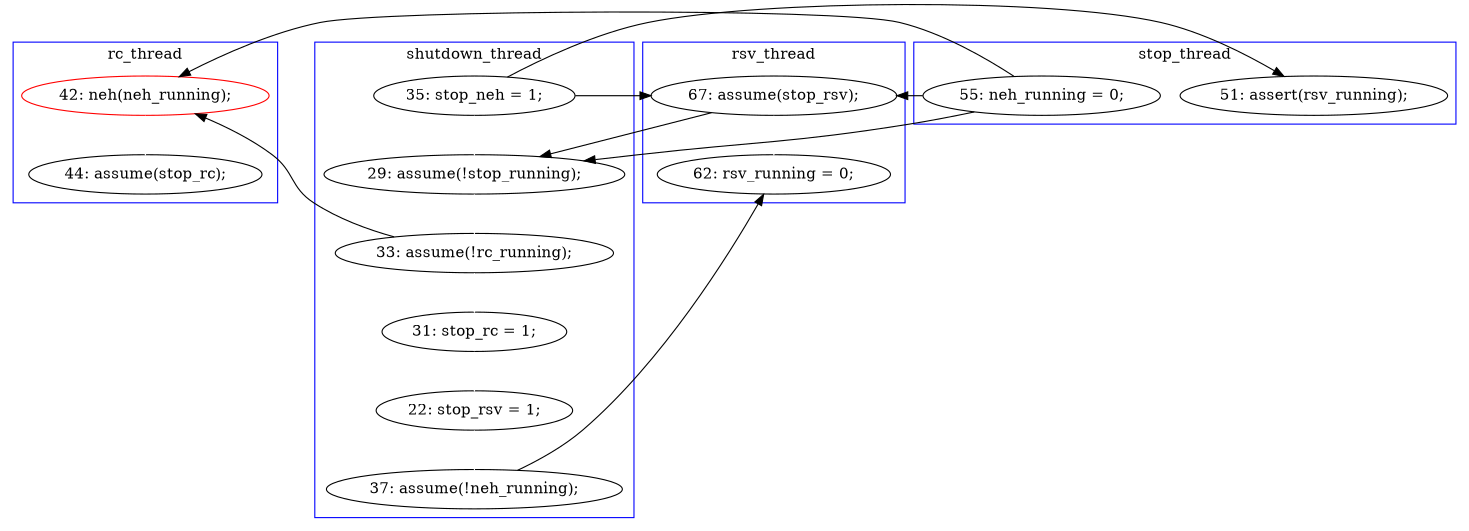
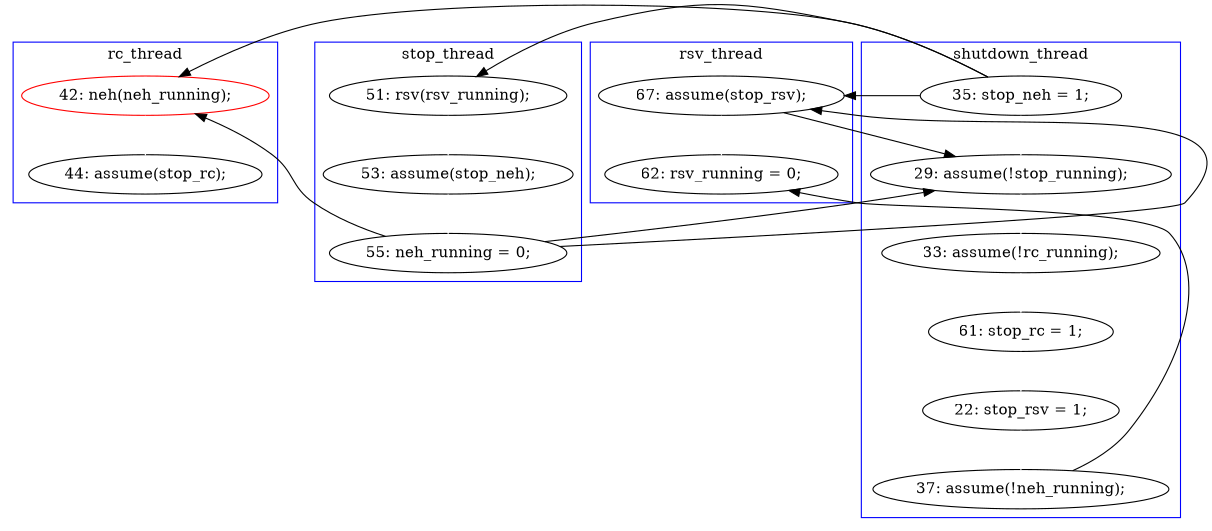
node "51: assert(rsv_running);": label "51: assert(rsv_running);" -> "51: rsv(rsv_running);"
node "53: assume(stop_neh);": added
edge "33: assume(!rc_running);" -> "42: neh(neh_running);": now "35: stop_neh = 1;" -> "42: neh(neh_running);"
node "31: stop_rc = 1;": label "31: stop_rc = 1;" -> "61: stop_rc = 1;"
